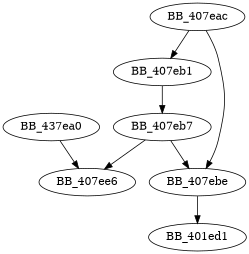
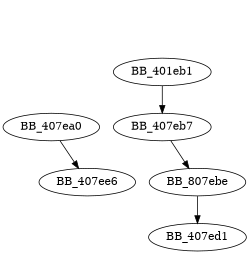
node "BB_407eac": removed
node "BB_407eb1": label "BB_407eb1" -> "BB_401eb1"
node "BB_437ea0": label "BB_437ea0" -> "BB_407ea0"
edge "BB_407eb7" -> "BB_407ee6": removed
node "BB_407ebe": label "BB_407ebe" -> "BB_807ebe"
node "BB_401ed1": label "BB_401ed1" -> "BB_407ed1"
